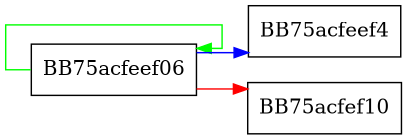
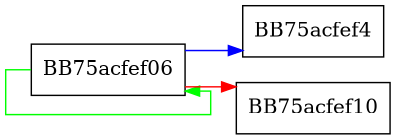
node "BB75acfeef4": label "BB75acfeef4" -> "BB75acfef4"
node "BB75acfeef06": label "BB75acfeef06" -> "BB75acfef06"
